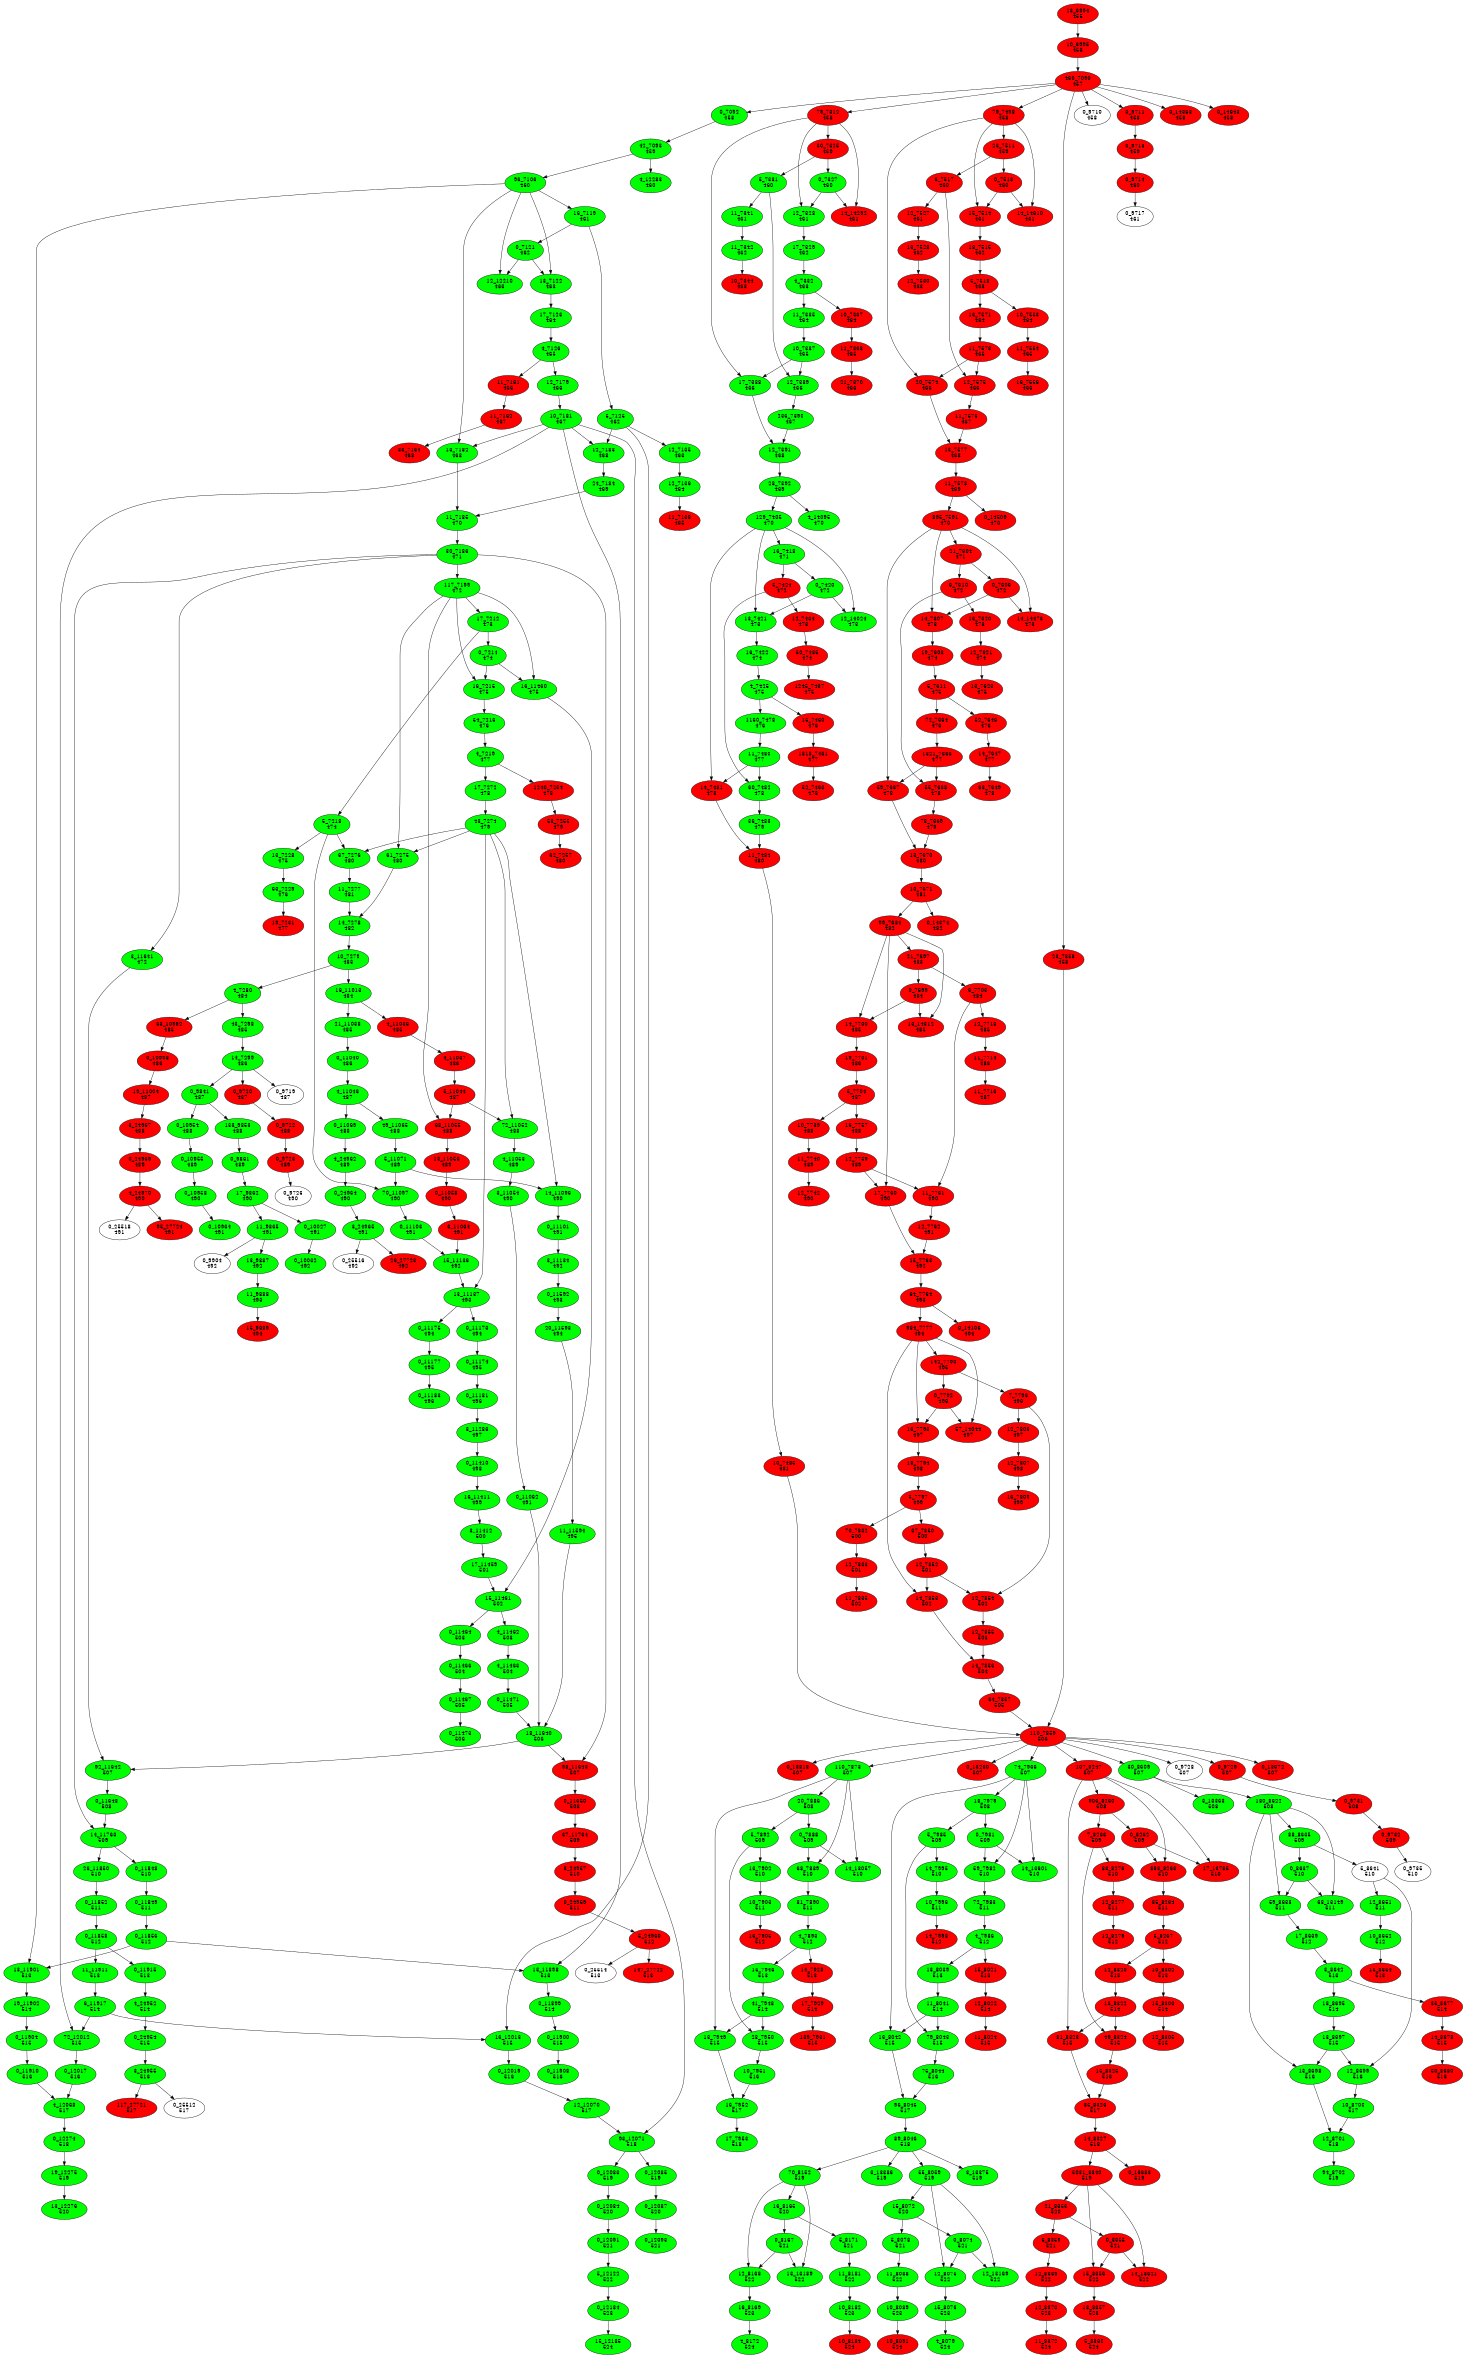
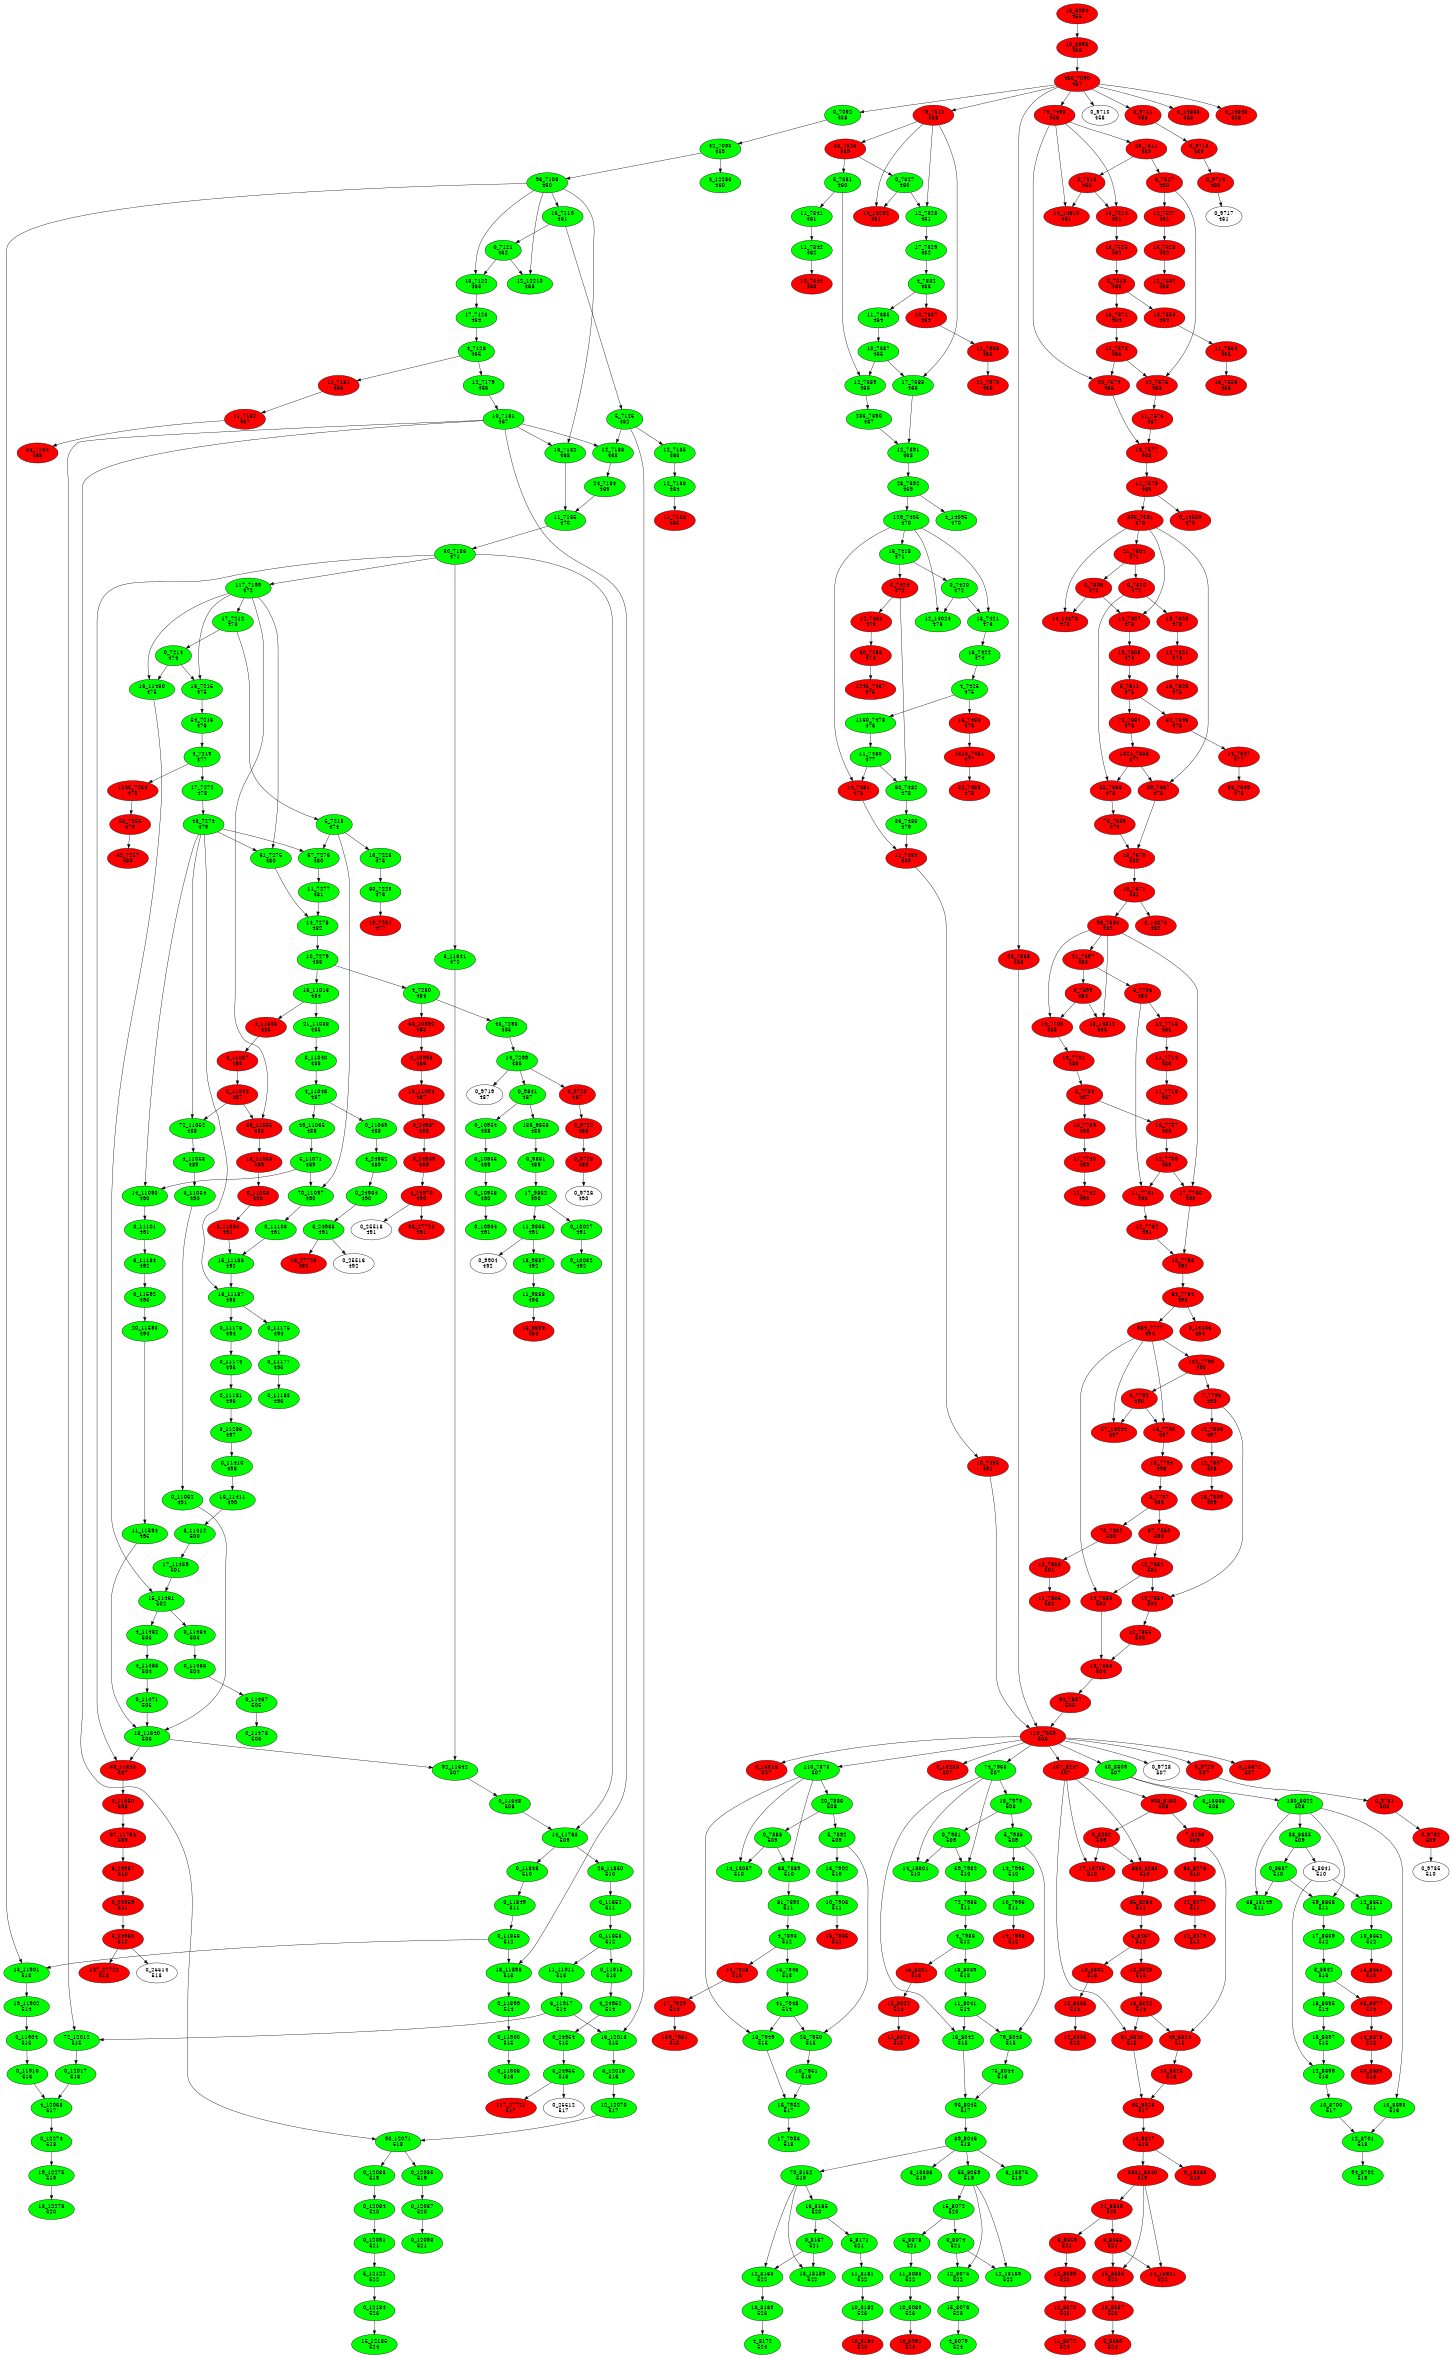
edge "13_8697 515" -> "13_8698 516": removed
